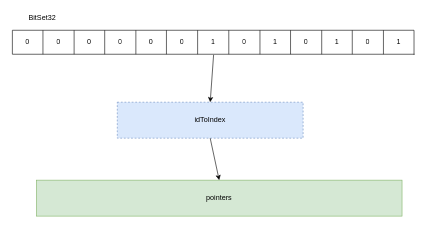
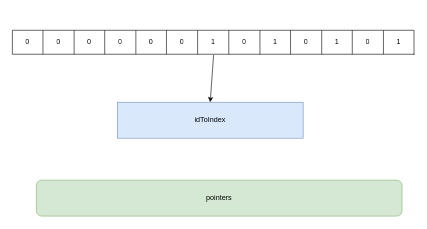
node "BitSet32": removed
node "idToIndex": style dashed -> solid
edge "idToIndex" -> "pointers": removed
node "pointers": shape rectangle -> rounded rectangle
